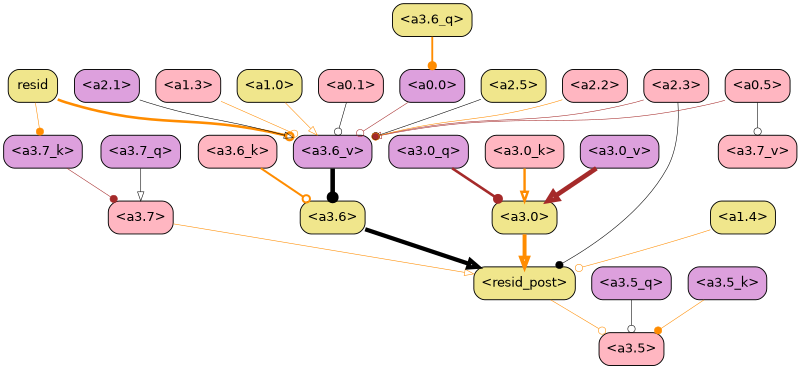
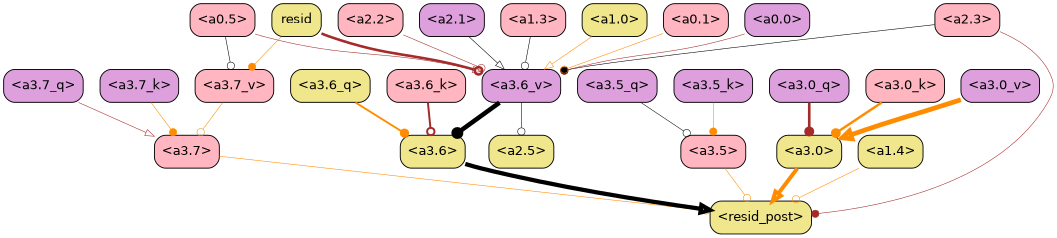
edge "<a3.6_q>" -> "<a0.0>": now "<a3.6_q>" -> "<a3.6>"
edge "<a2.2>" -> "<a3.6_v>": color darkorange -> brown
edge "<a2.3>" -> "<a3.6_v>": color brown -> black
edge "resid" -> "<a3.7_k>": now "resid" -> "<a3.7_v>"
edge "<a0.1>" -> "<a3.6_v>": color black -> darkorange
edge "<a3.7_v>" -> "<a3.7>": added
edge "<a1.3>" -> "<a3.6_v>": color darkorange -> black
edge "<a2.5>" -> "<a3.6_v>": reversed
edge "resid" -> "<a3.6_v>": color darkorange -> brown
edge "<a3.7_q>" -> "<a3.7>": color black -> brown
edge "<a3.0_k>" -> "<a3.0>": arrowhead onormal -> dot
edge "<a3.0_v>" -> "<a3.0>": color brown -> darkorange
edge "<a3.7_k>" -> "<a3.7>": color brown -> darkorange
edge "<a3.6_k>" -> "<a3.6>": color darkorange -> brown
edge "<a2.3>" -> "<resid_post>": color black -> brown
edge "<a3.7>" -> "<resid_post>": arrowhead onormal -> odot
edge "<resid_post>" -> "<a3.5>": reversed
